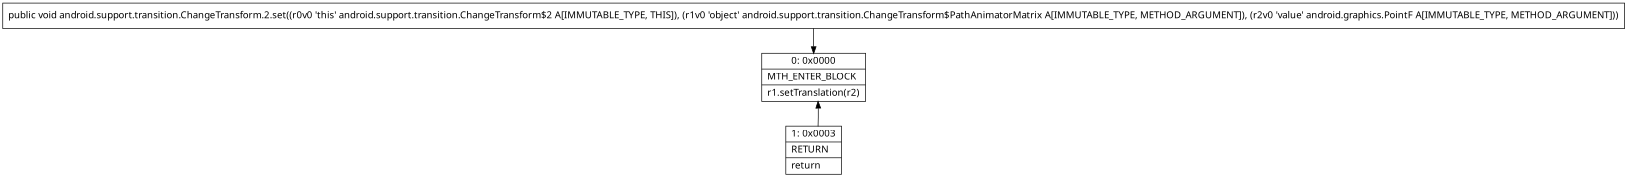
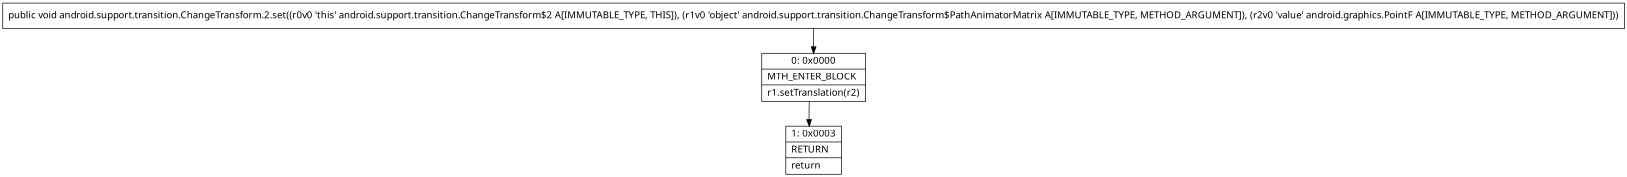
edge "1: 0x0003" -> "0: 0x0000": reversed
